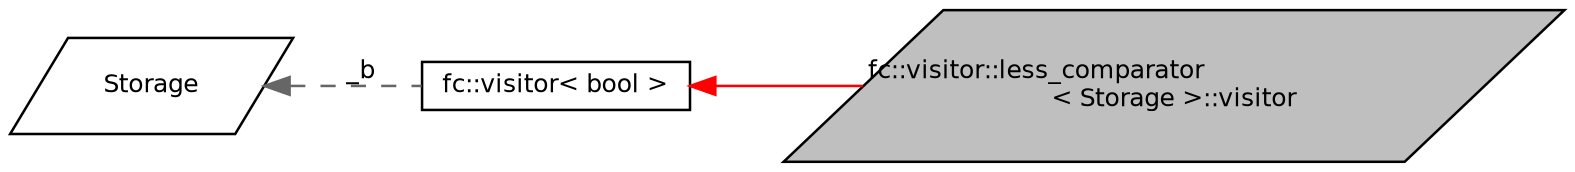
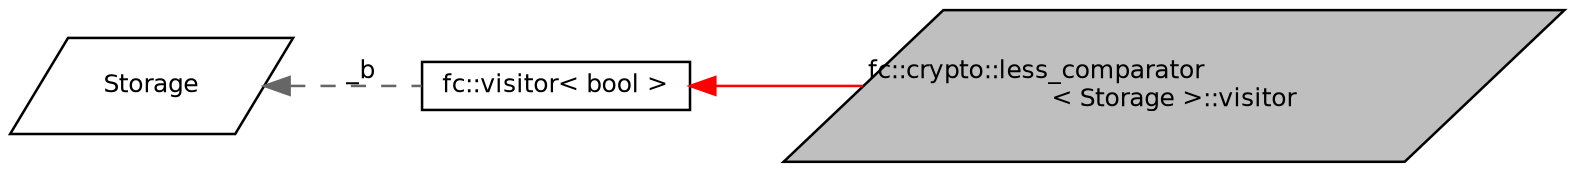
node "fc::visitor::less_comparator < Storage >::visitor": label "fc::visitor::less_comparator < Storage >::visitor" -> "fc::crypto::less_comparator < Storage >::visitor"
